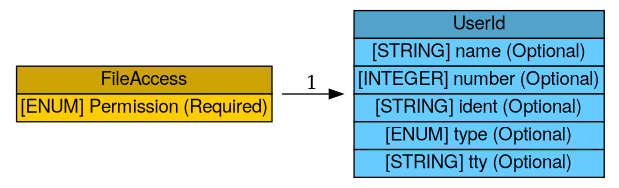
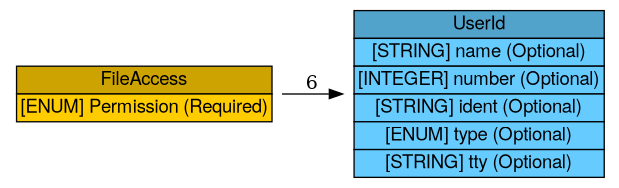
edge "FileAccess" -> "UserId": label "1" -> "6"
